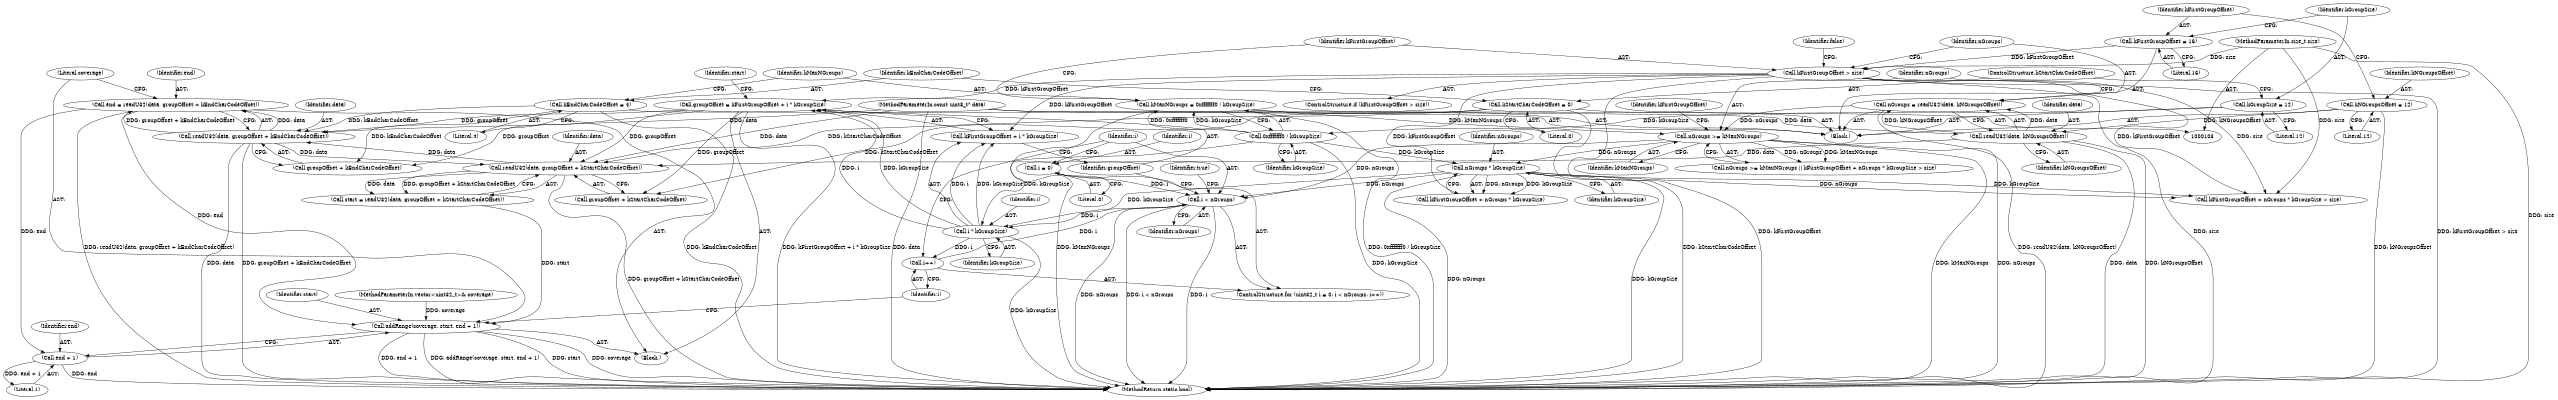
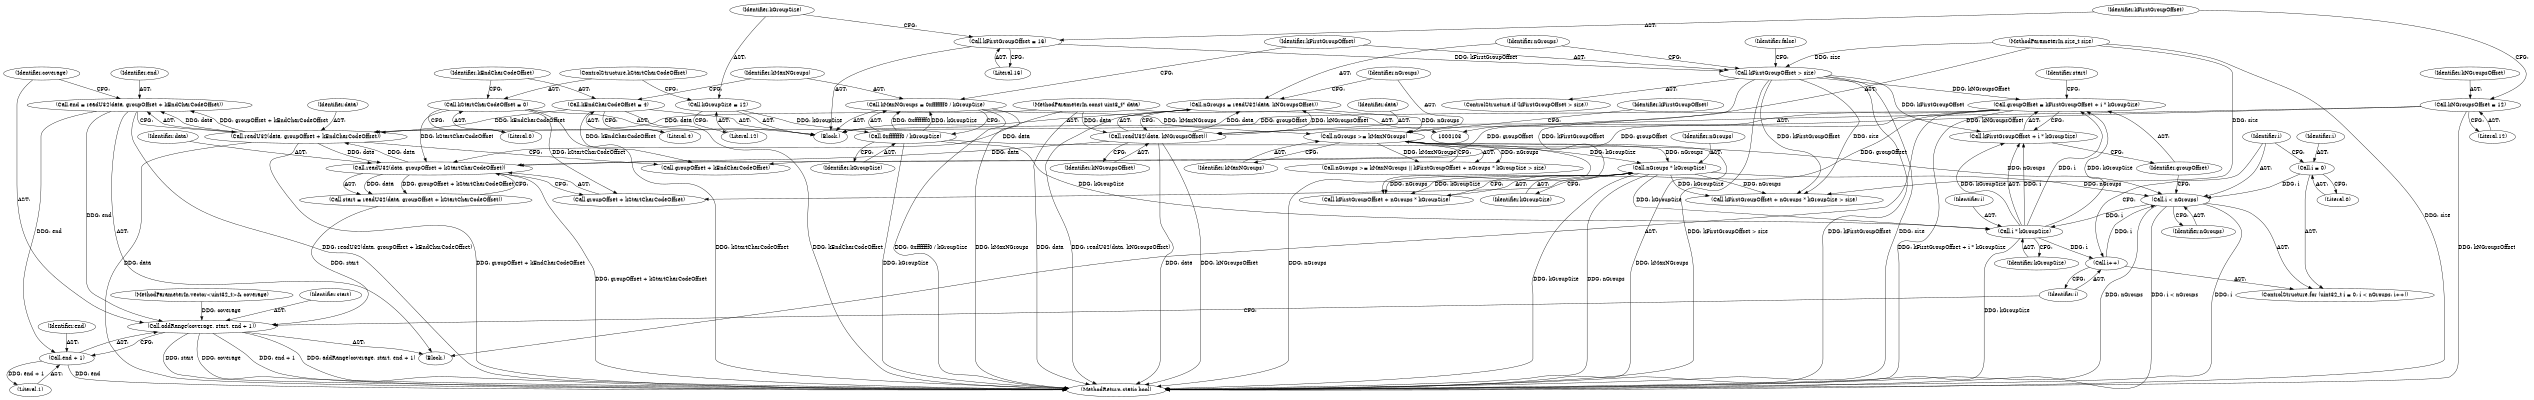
node "(Literal,coverage)": label "(Literal,coverage)" -> "(Identifier,coverage)"
edge "(Call,kFirstGroupOffset > size)" -> "(Call,groupOffset = kFirstGroupOffset + i * kGroupSize)": label "DDG: kFirstGroupOffset" -> "DDG: kNGroupsOffset"
edge "(Call,groupOffset + kEndCharCodeOffset)" -> "(Call,readU32(data, groupOffset + kEndCharCodeOffset))": removed, label "AST:"
node "(Identifier,true)": removed
